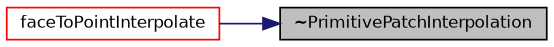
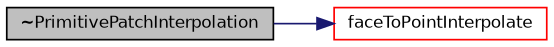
edge "faceToPointInterpolate" -> "~PrimitivePatchInterpolation": reversed
